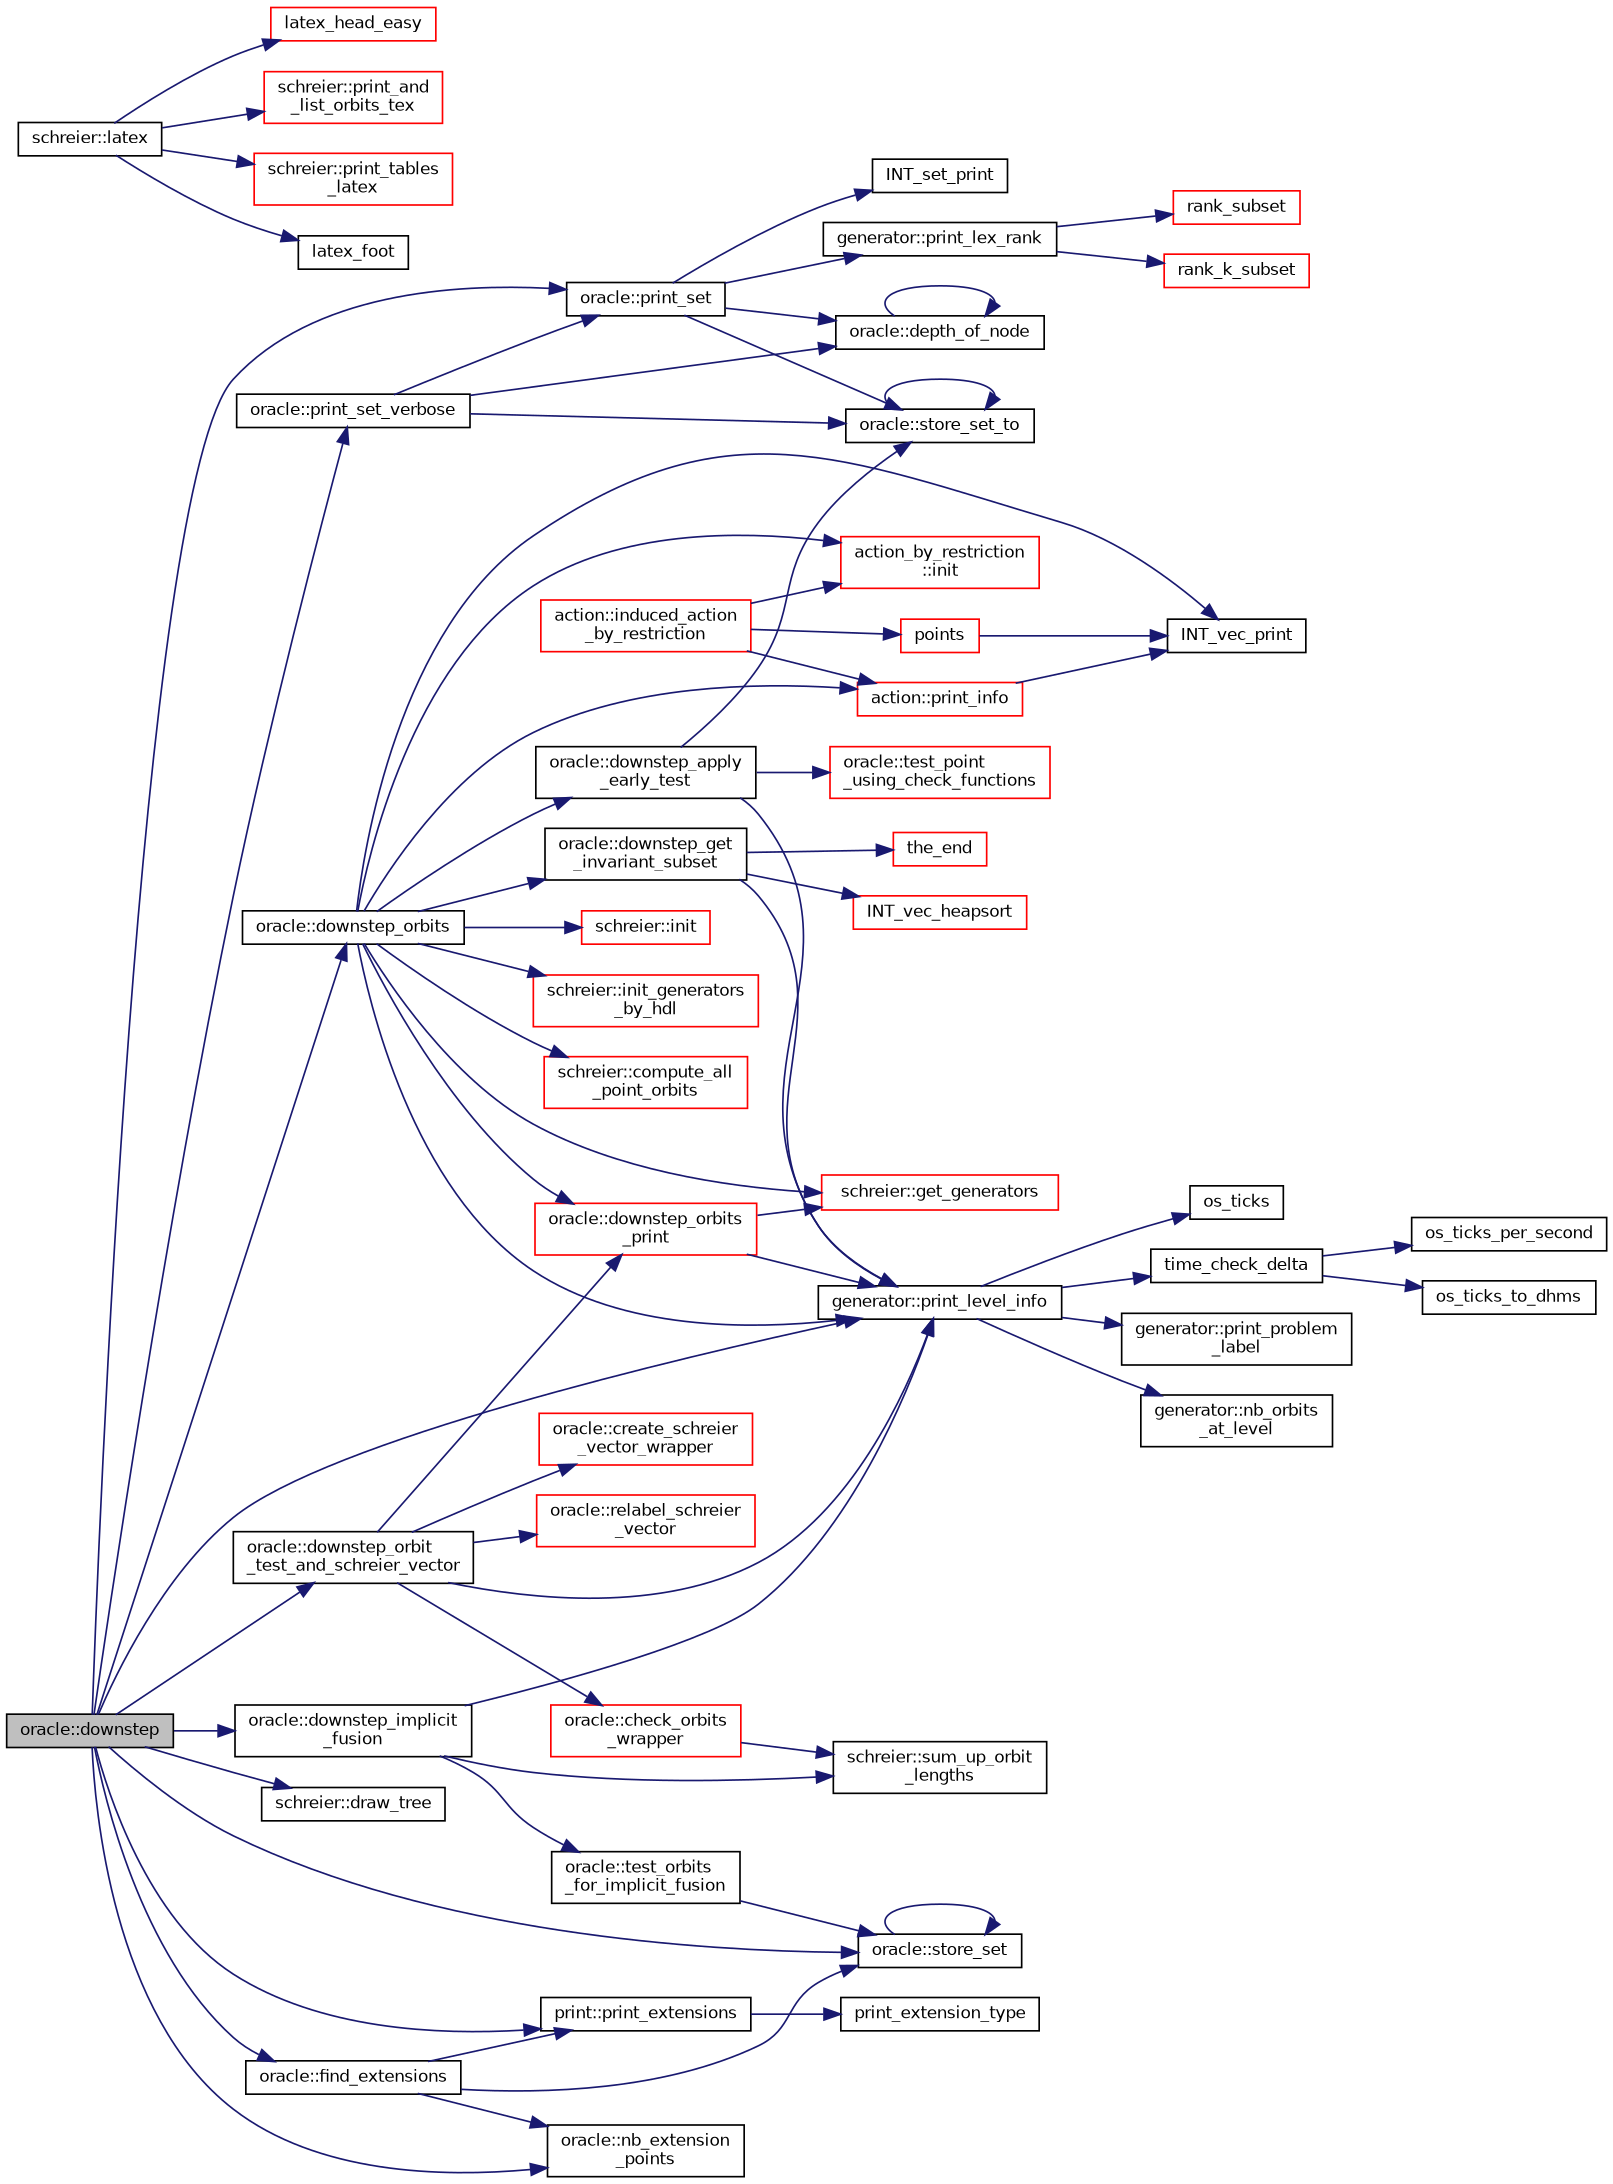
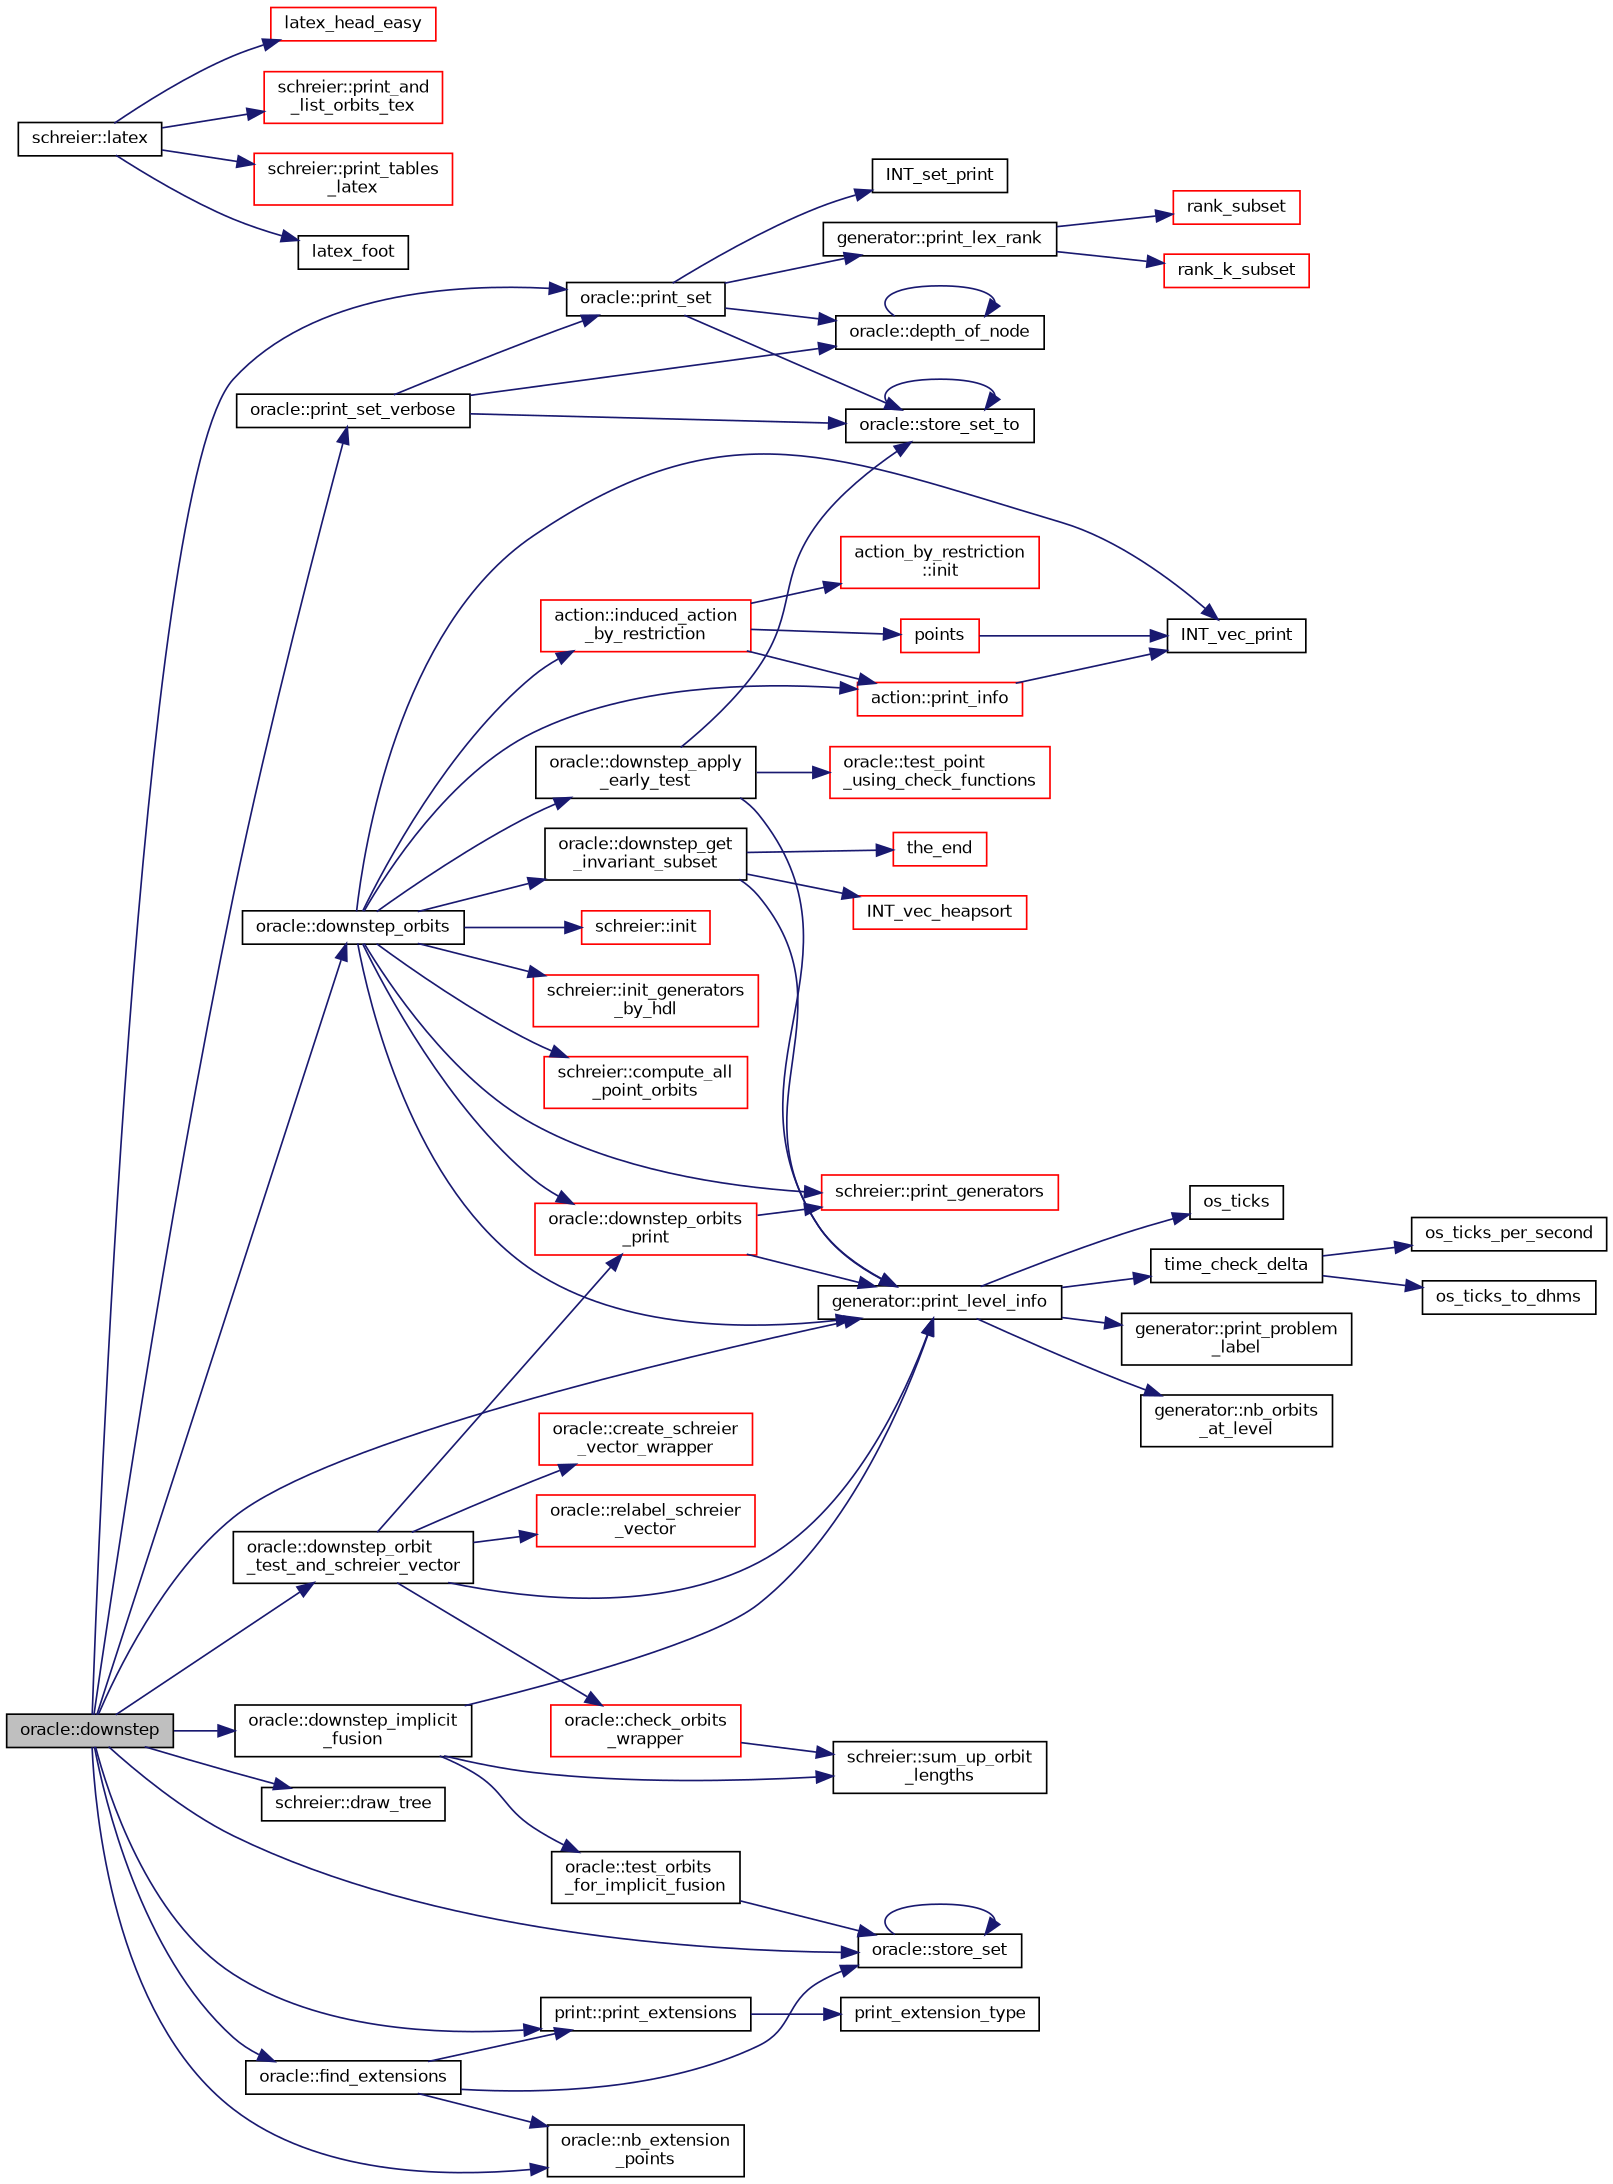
edge "oracle::downstep_orbits" -> "action_by_restriction ::init": now "oracle::downstep_orbits" -> "action::induced_action _by_restriction"
node "schreier::get_generators": label "schreier::get_generators" -> "schreier::print_generators"
